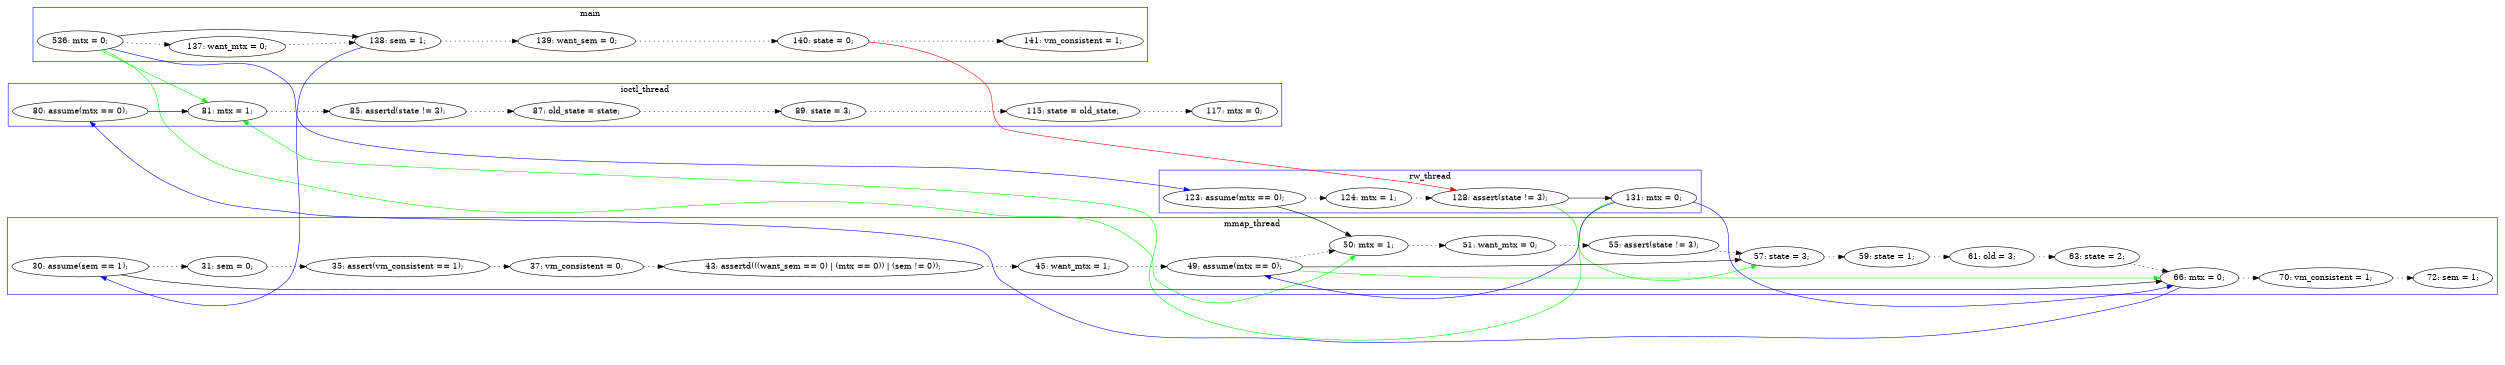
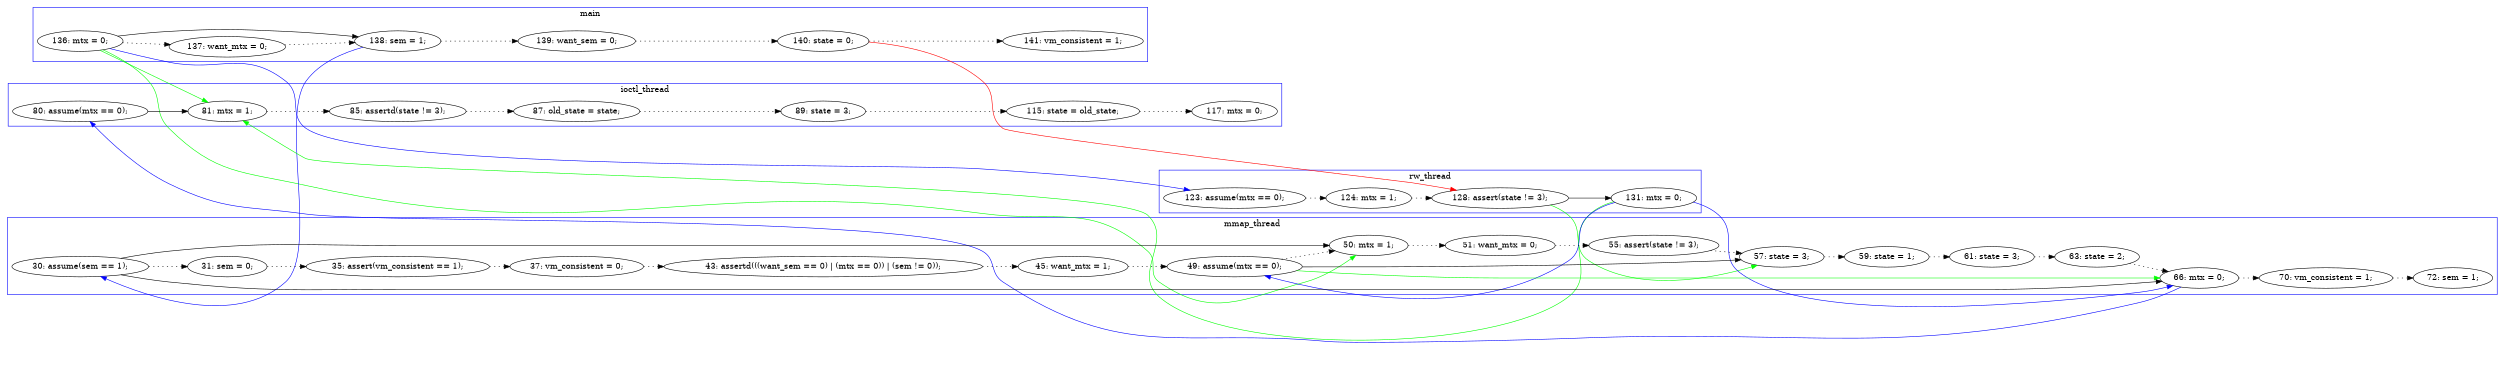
node "536: mtx = 0;": label "536: mtx = 0;" -> "136: mtx = 0;"
edge "123: assume(mtx == 0);" -> "50: mtx = 1;": now "30: assume(sem == 1);" -> "50: mtx = 1;"
node "61: old = 3;": label "61: old = 3;" -> "61: state = 3;"
